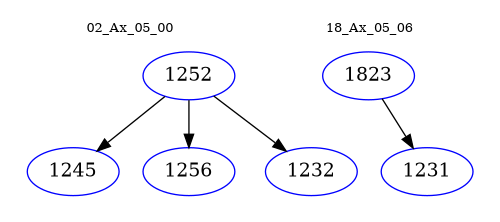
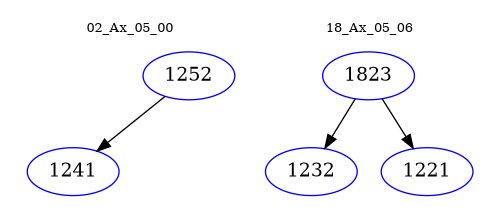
edge "1252" -> "1232": now "1823" -> "1232"
node "1245": label "1245" -> "1241"
node "1256": removed
node "1231": label "1231" -> "1221"
